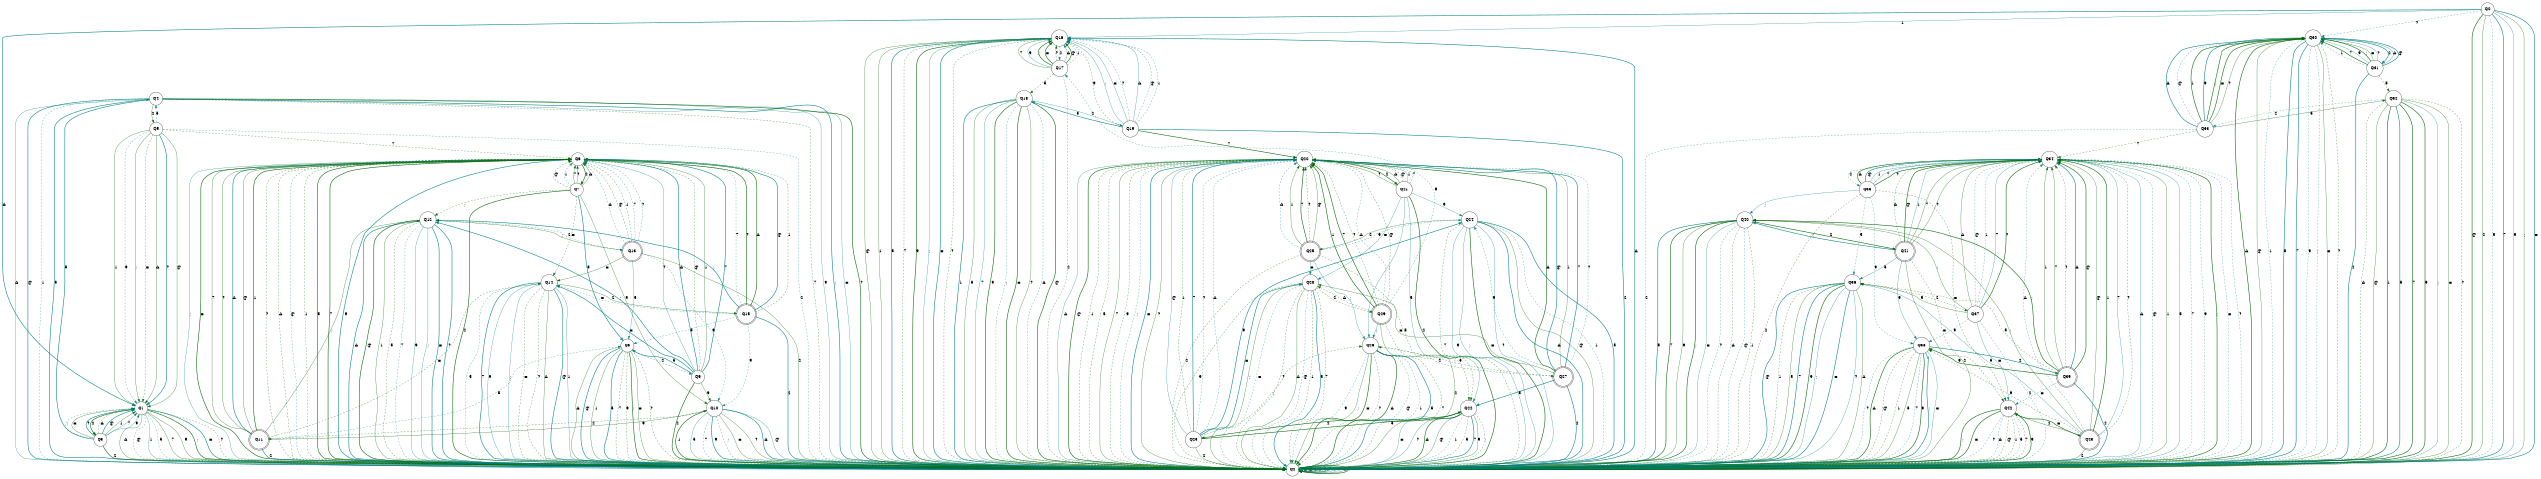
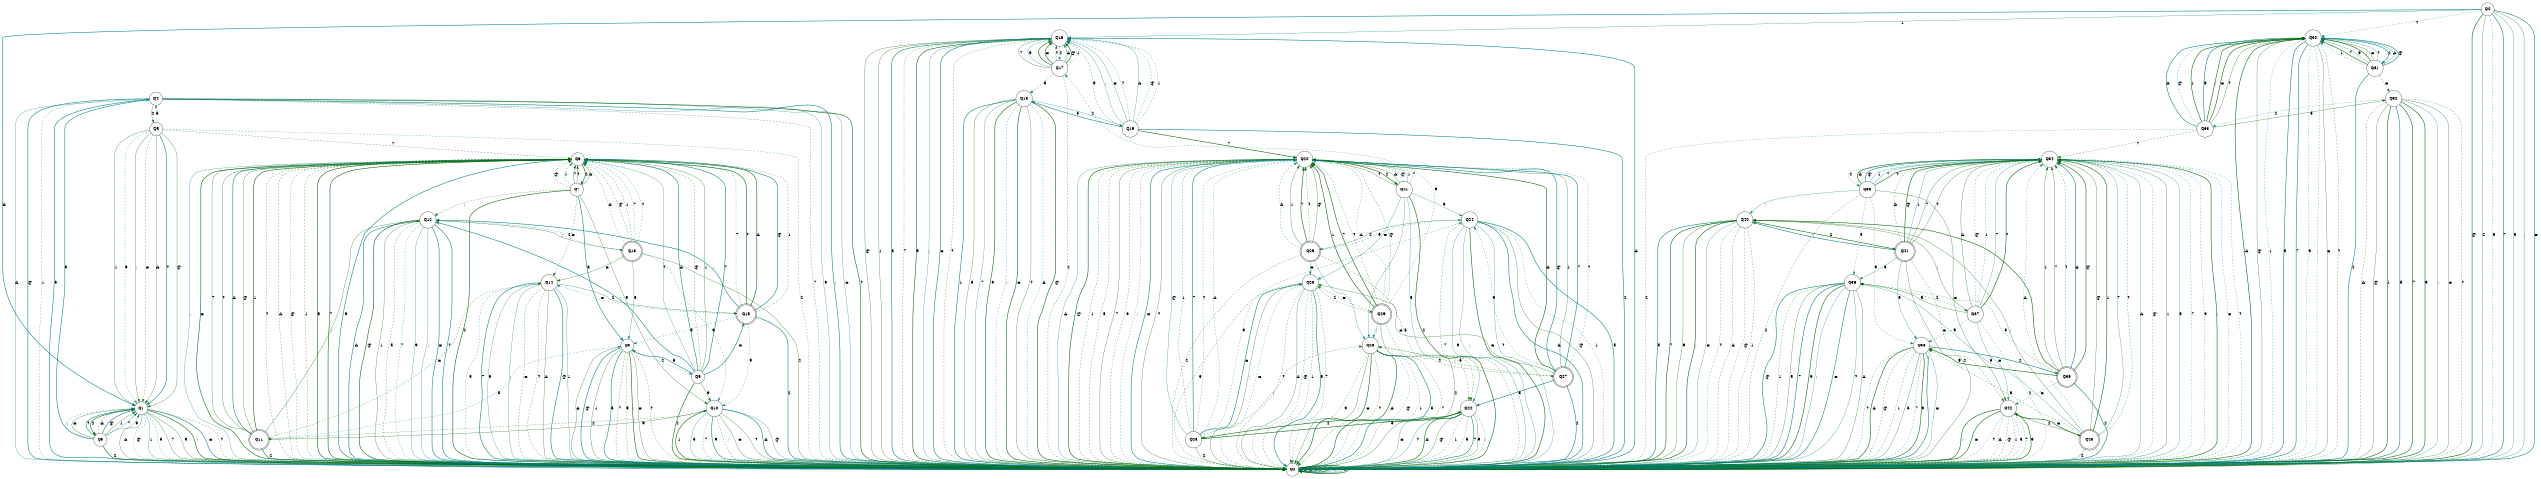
edge "Q31" -> "Q32": label "5" -> "="
edge "Q35" -> "Q42": style dashed -> solid
edge "Q23" -> "Q24": style bold -> dashed
edge "Q29" -> "Q28": label "A" -> "="
edge "Q9" -> "Q14": now "Q9" -> "Q15"
